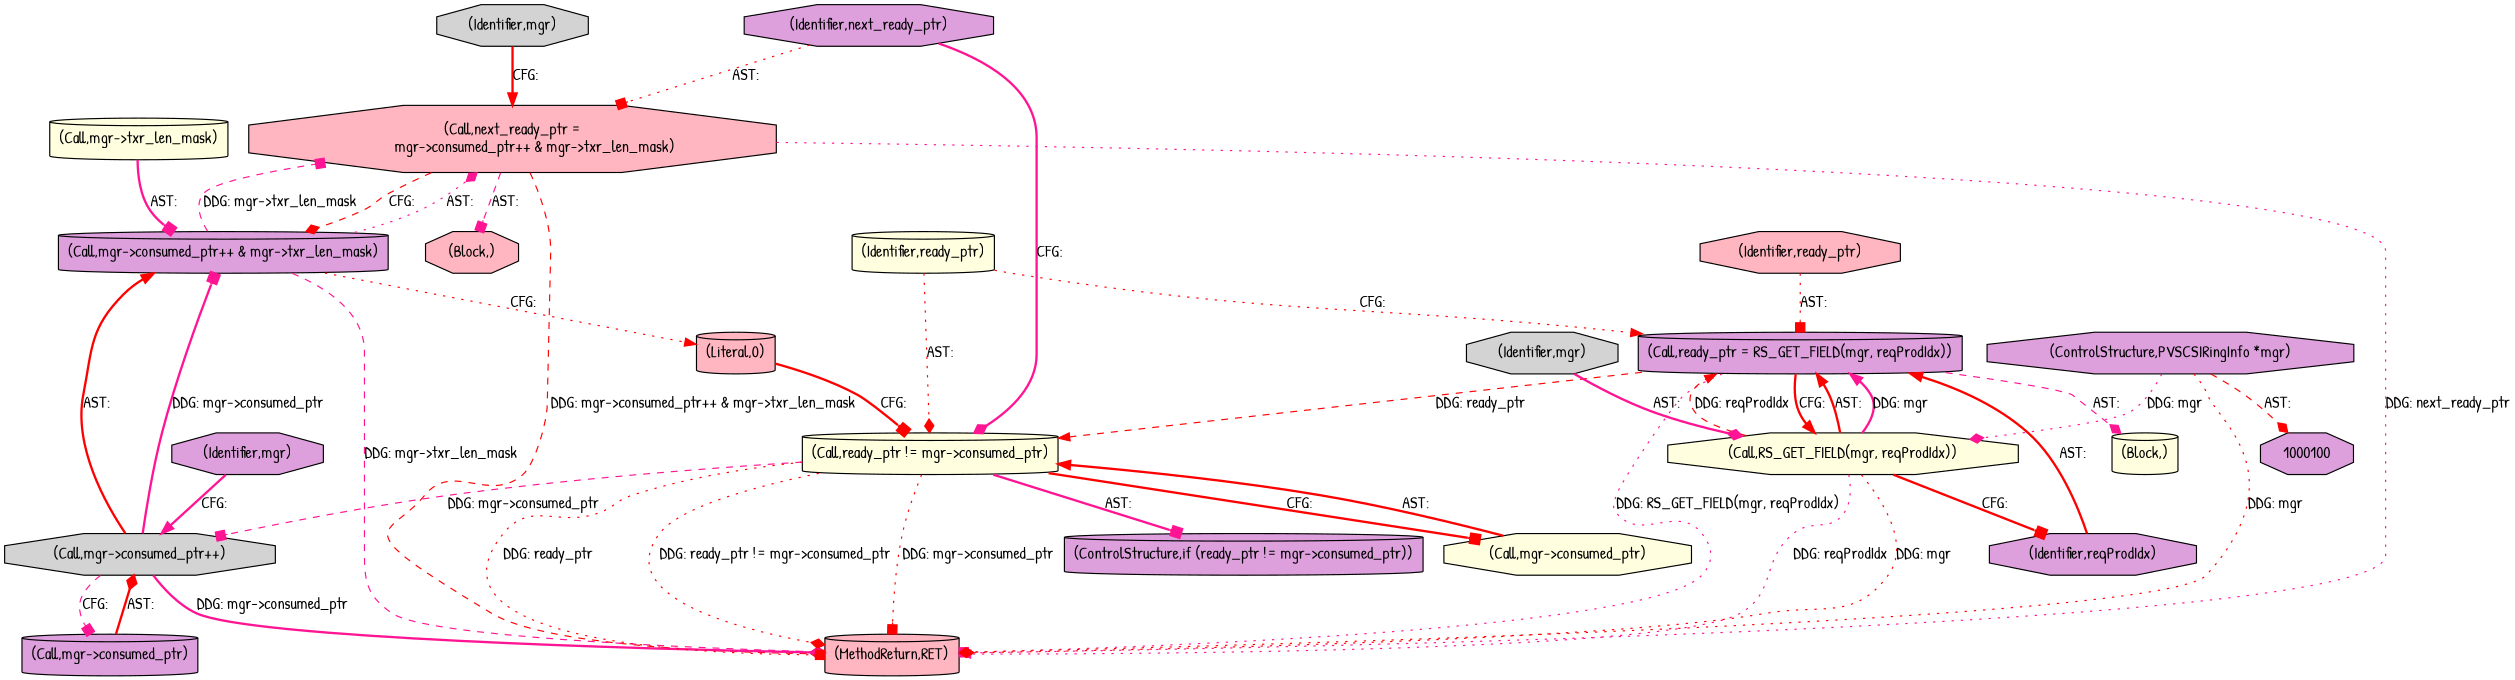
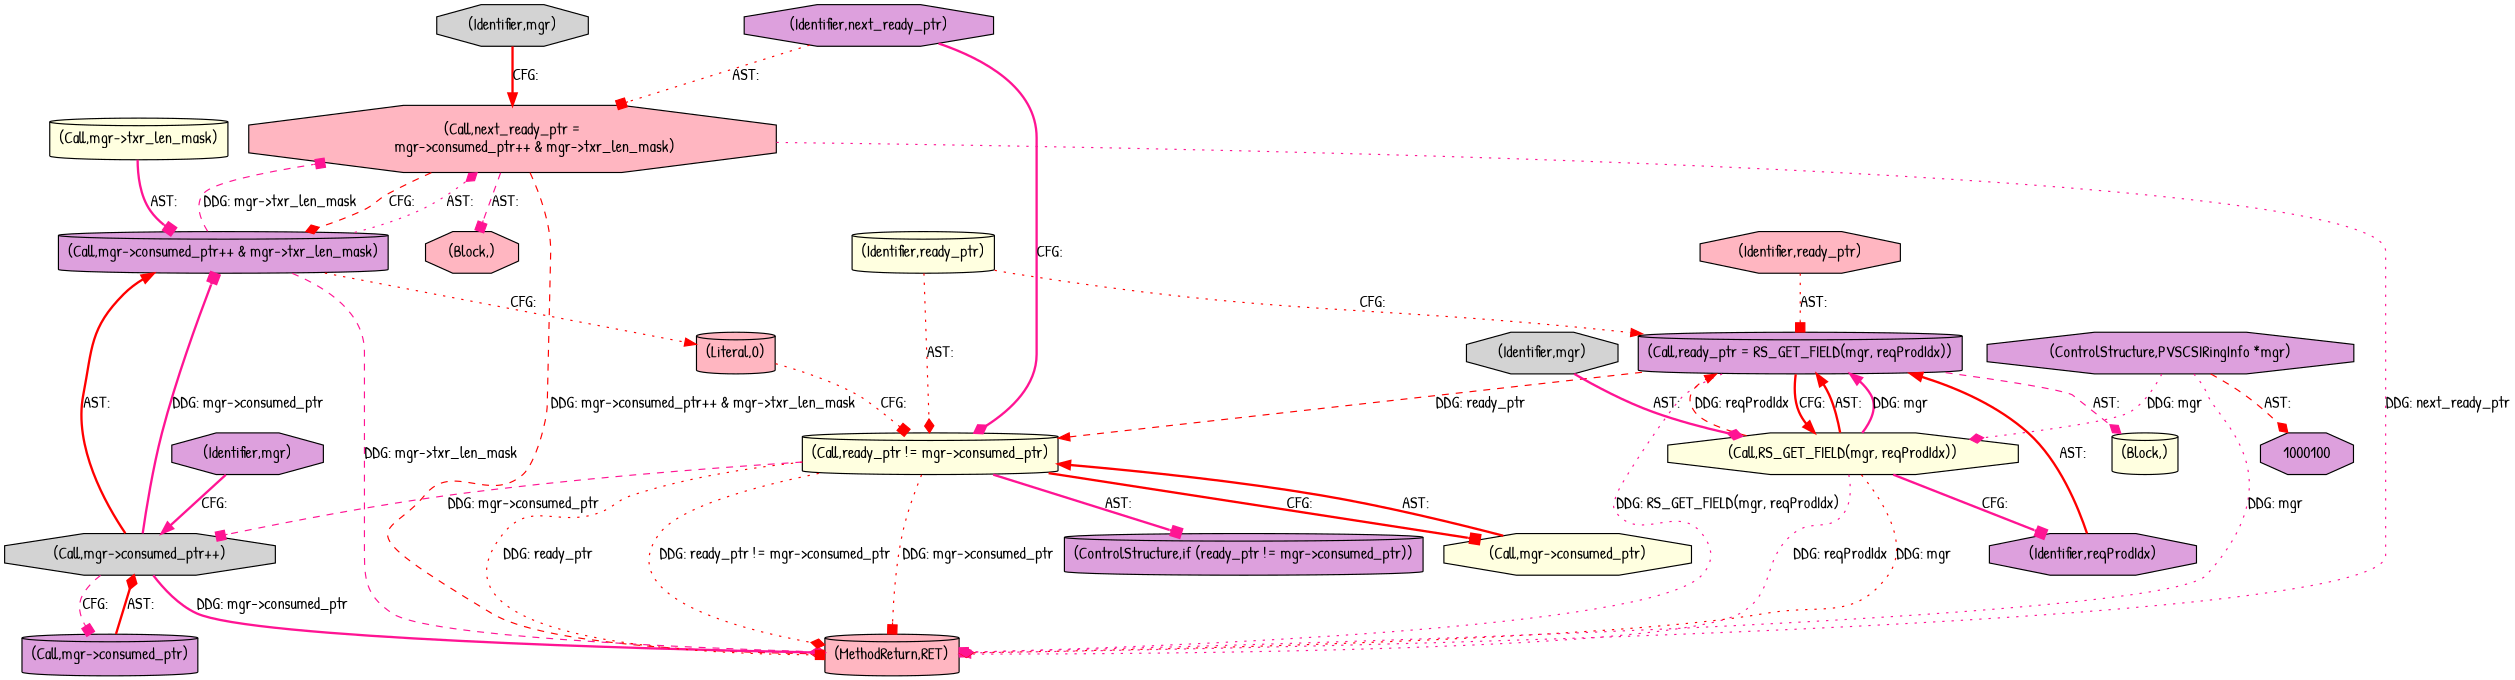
edge "(Literal,0)" -> "(Call,ready_ptr != mgr->consumed_ptr)": style bold -> dotted
edge "(Call,RS_GET_FIELD(mgr, reqProdIdx))" -> "(Identifier,reqProdIdx)": color red -> deeppink
edge "(ControlStructure,PVSCSIRingInfo *mgr)" -> "(MethodReturn,RET)": color red -> deeppink
